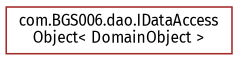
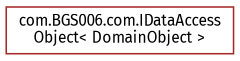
node "com.BGS006.dao.IDataAccess Object< DomainObject >": label "com.BGS006.dao.IDataAccess Object< DomainObject >" -> "com.BGS006.com.IDataAccess Object< DomainObject >"
